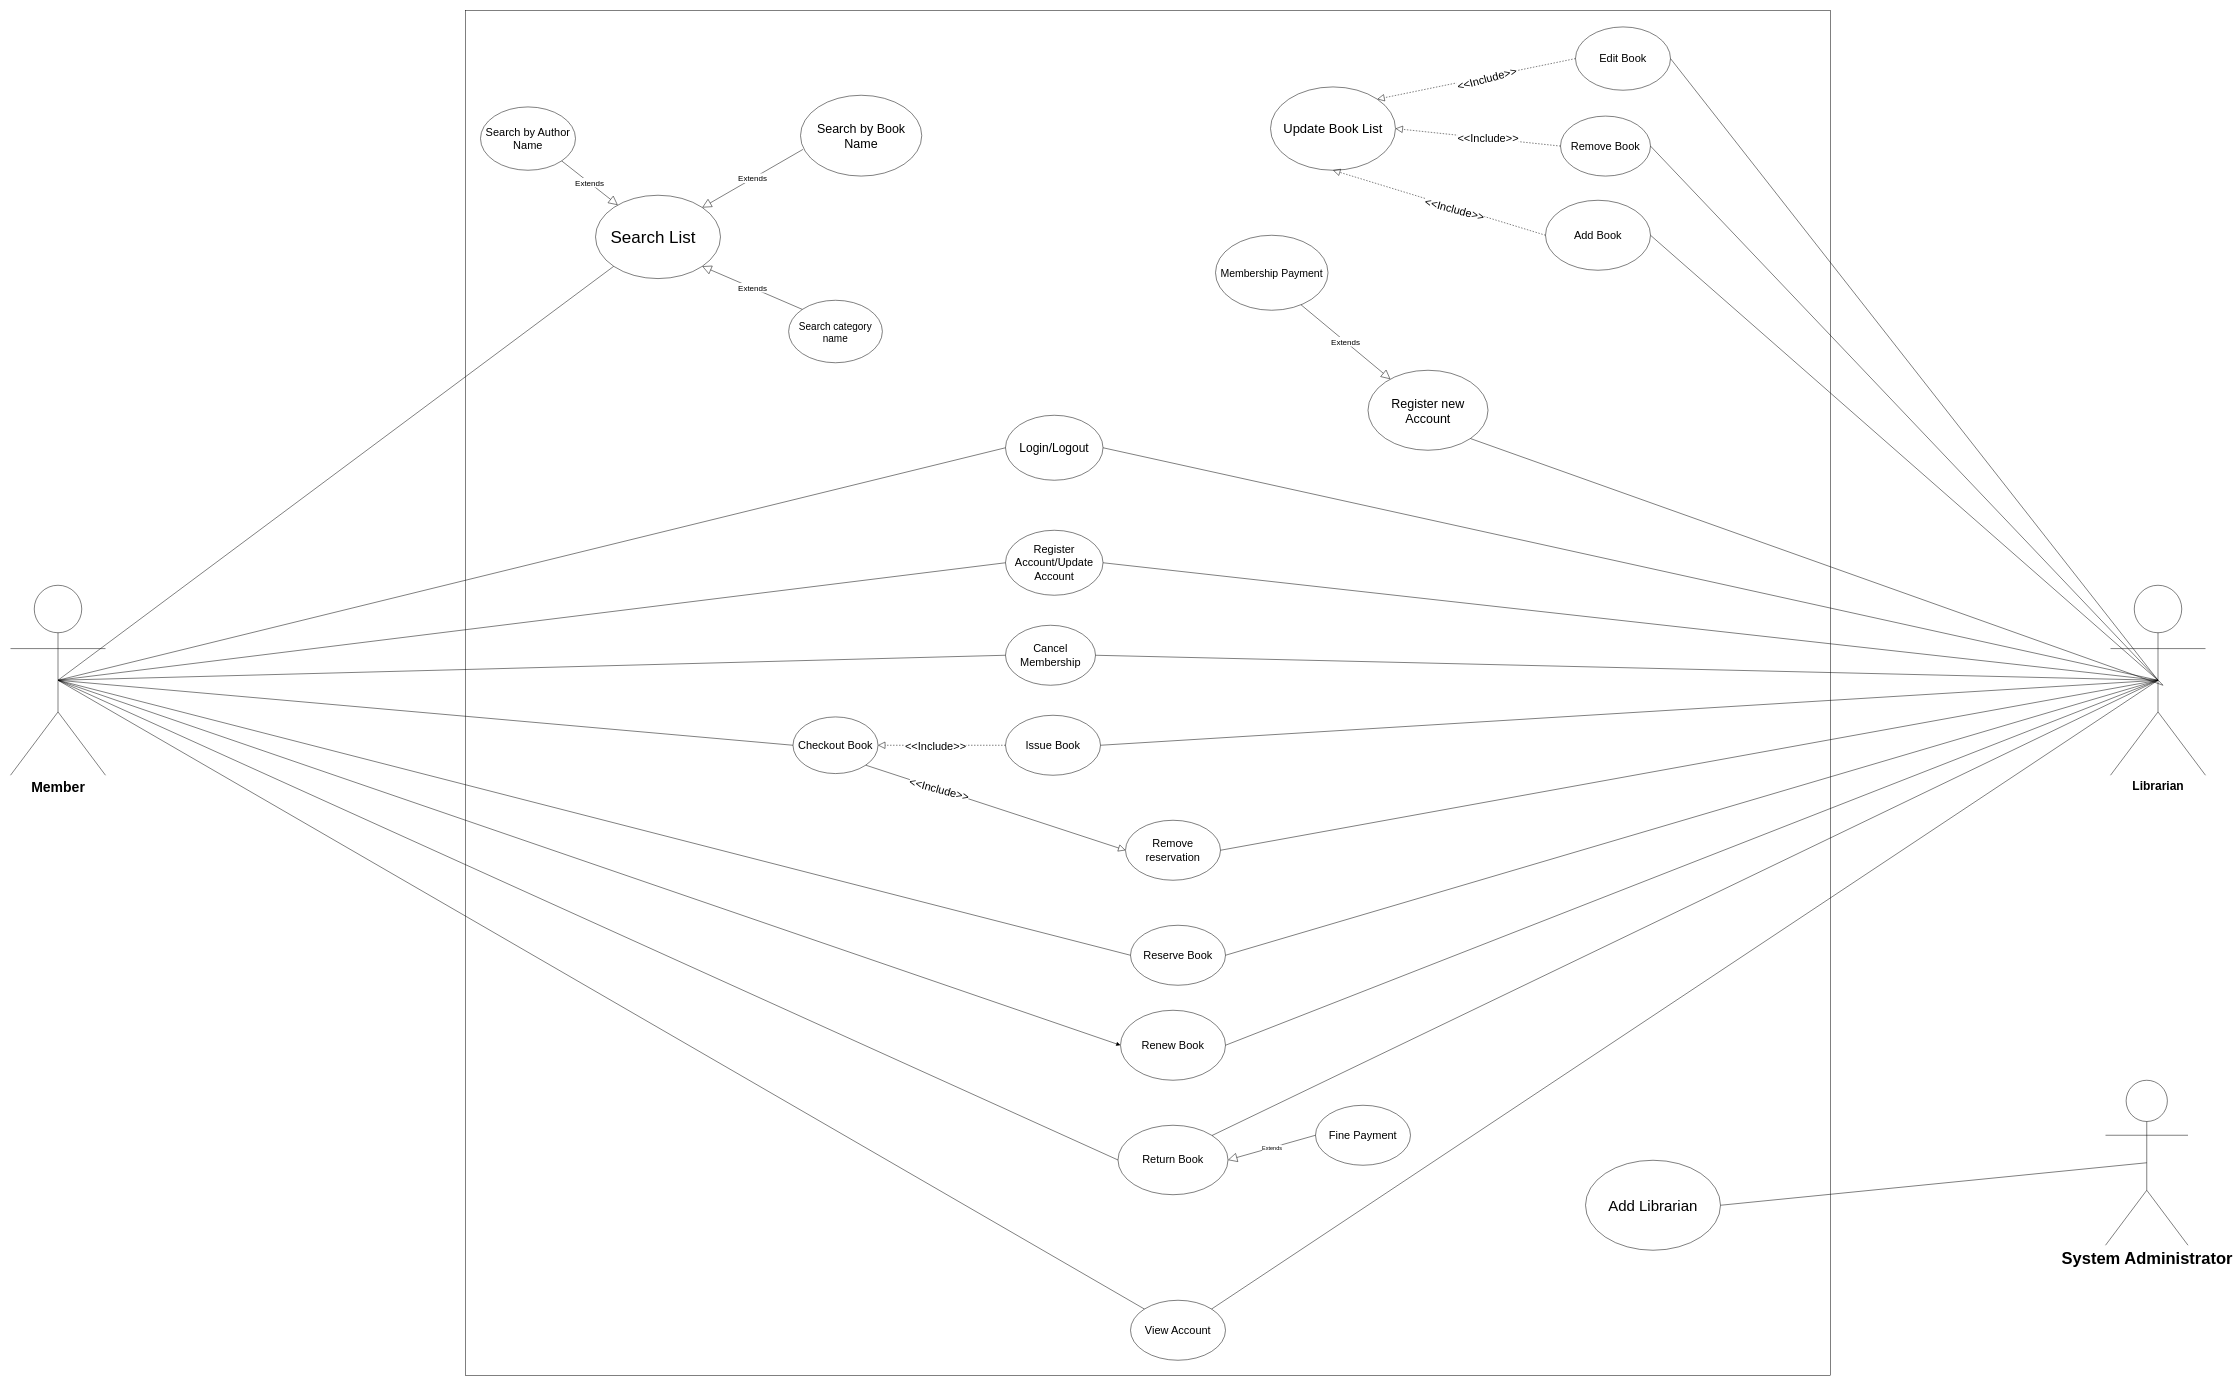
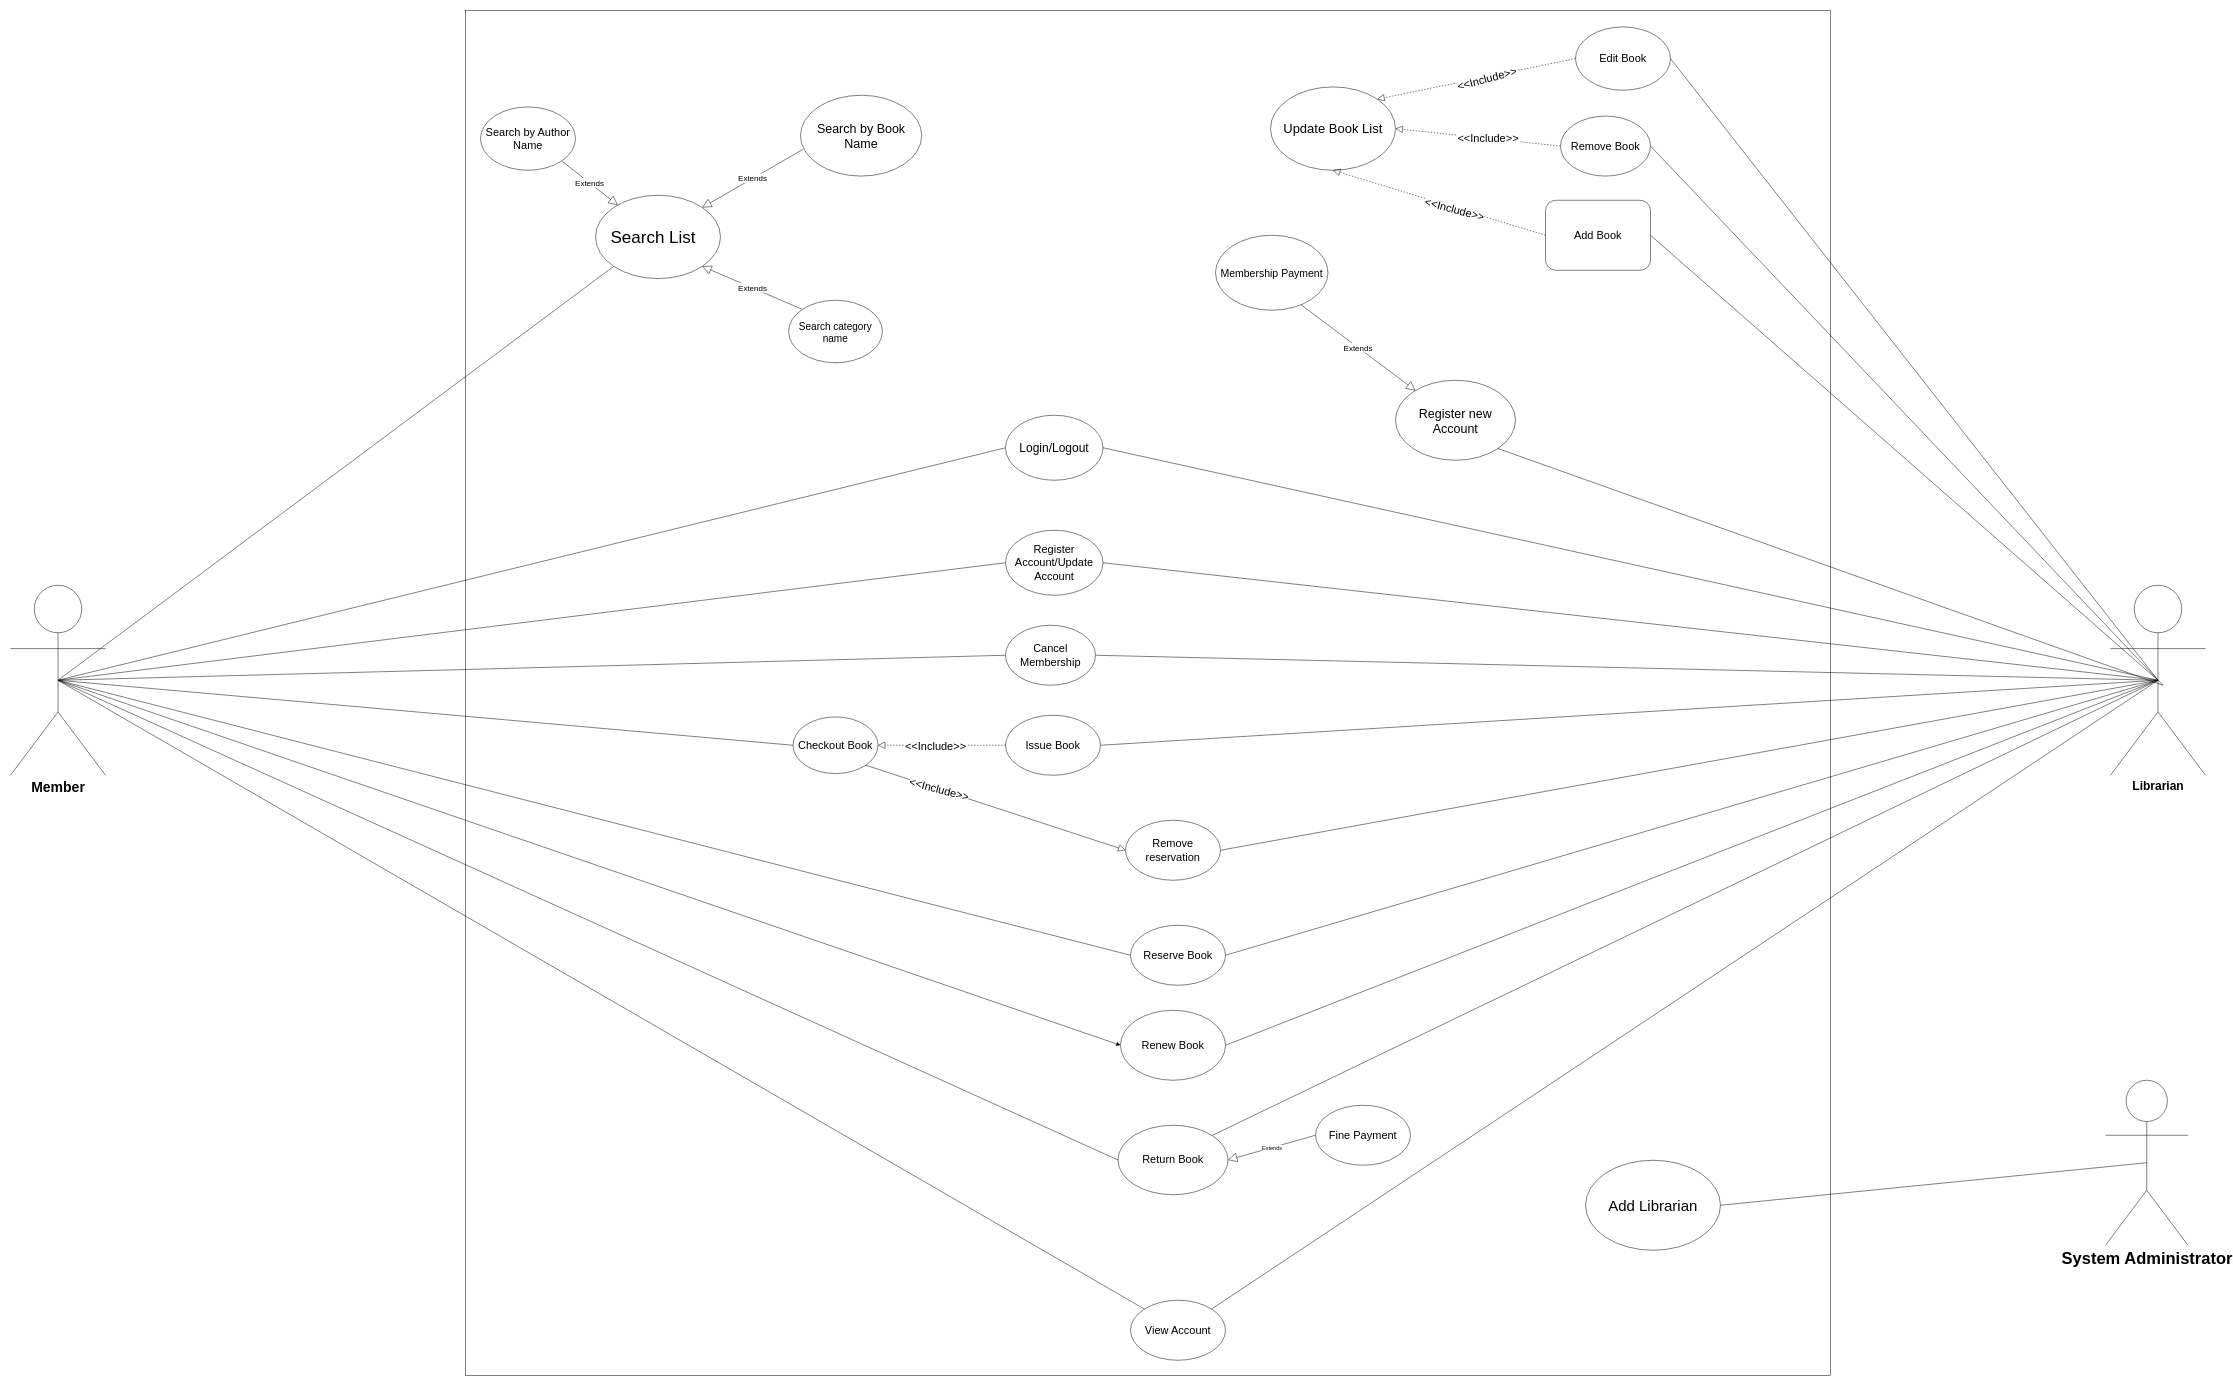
node "Add Book": shape ellipse -> rounded rectangle
node "Register new Account": moved (1428, 410) -> (1455, 420)
